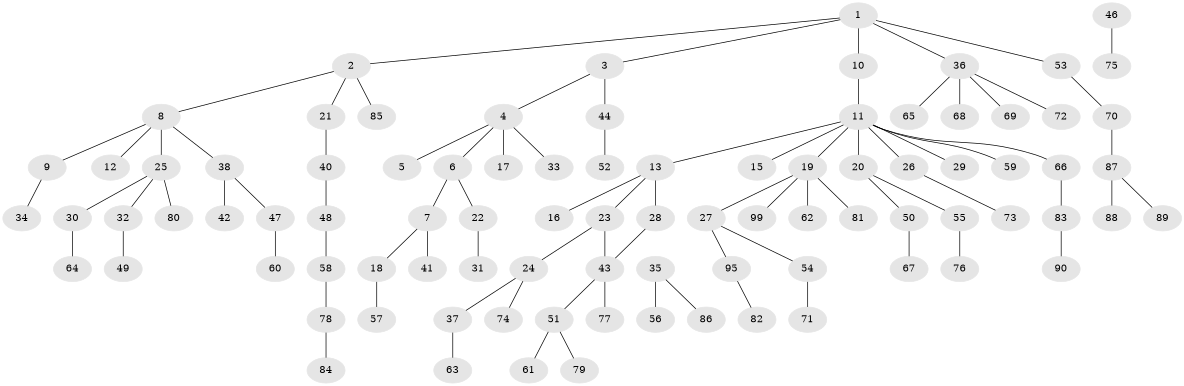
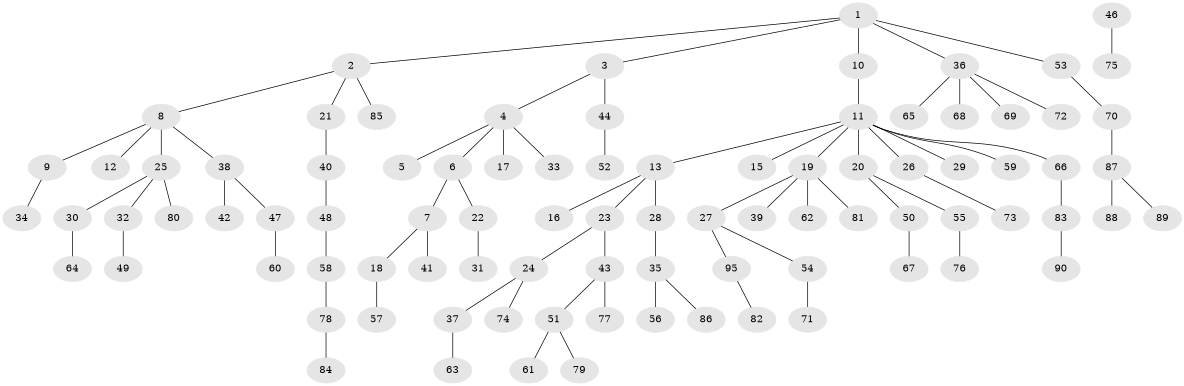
node "99": label "99" -> "39"
edge "28" -- "43": now "28" -- "35"
